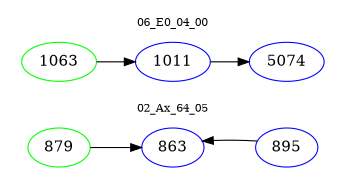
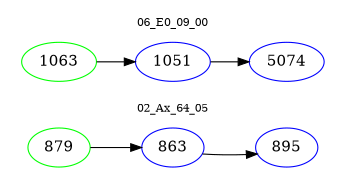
cluster "06_E0_04_00": label "06_E0_04_00" -> "06_E0_09_00"
node "1011": label "1011" -> "1051"
edge "895" -> "863": reversed
